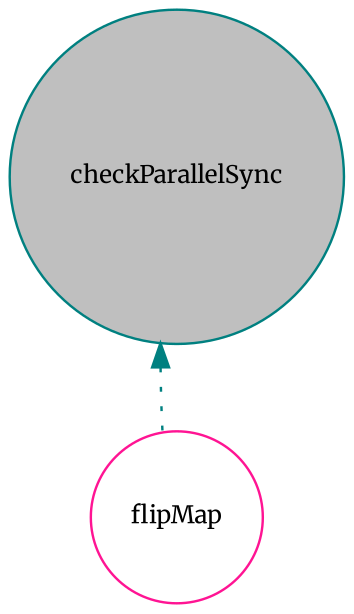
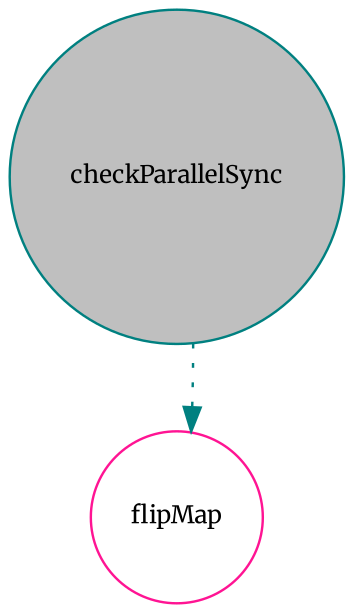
edge "flipMap" -> "checkParallelSync": reversed
